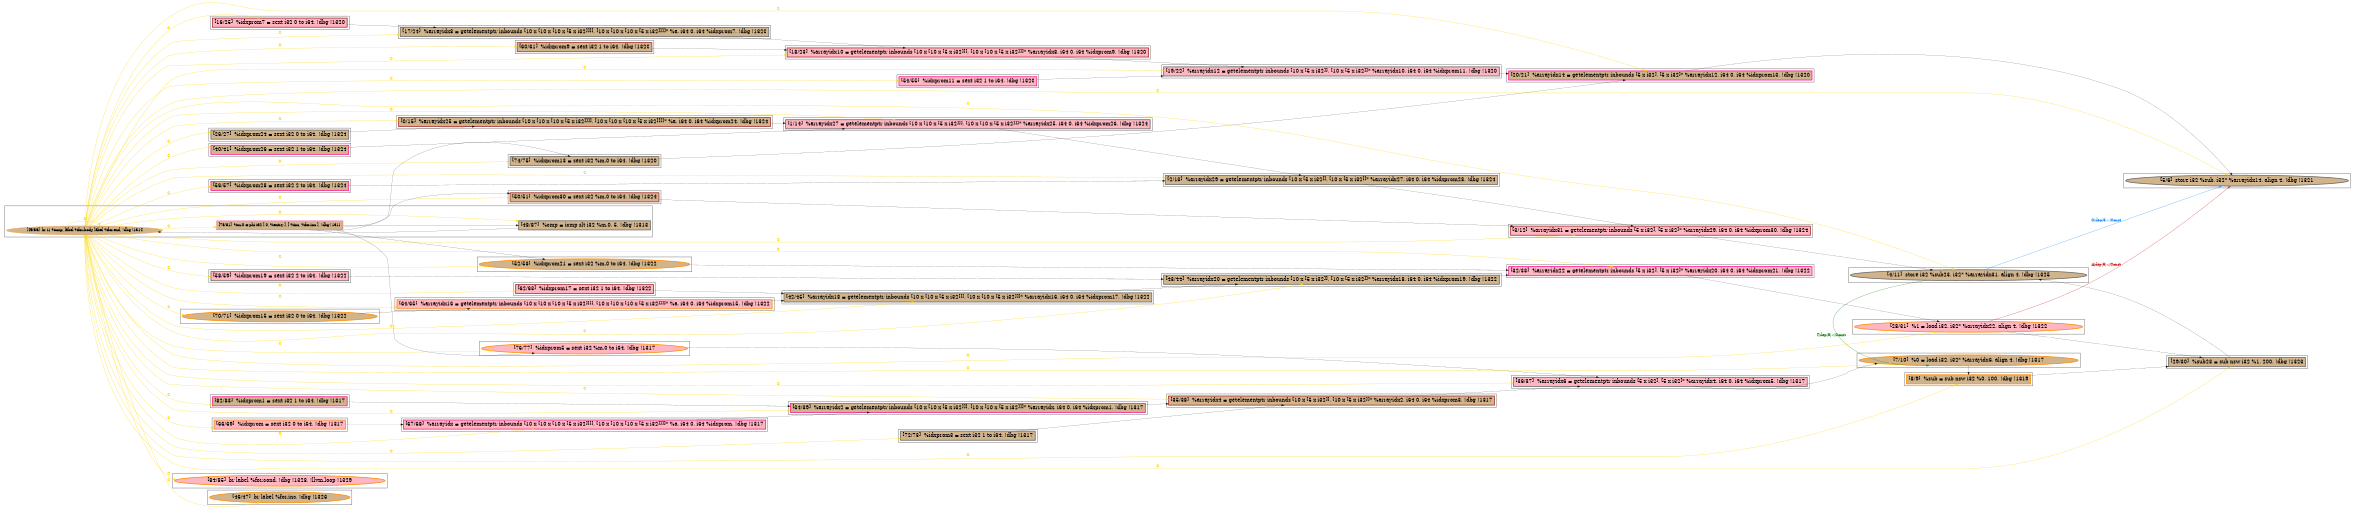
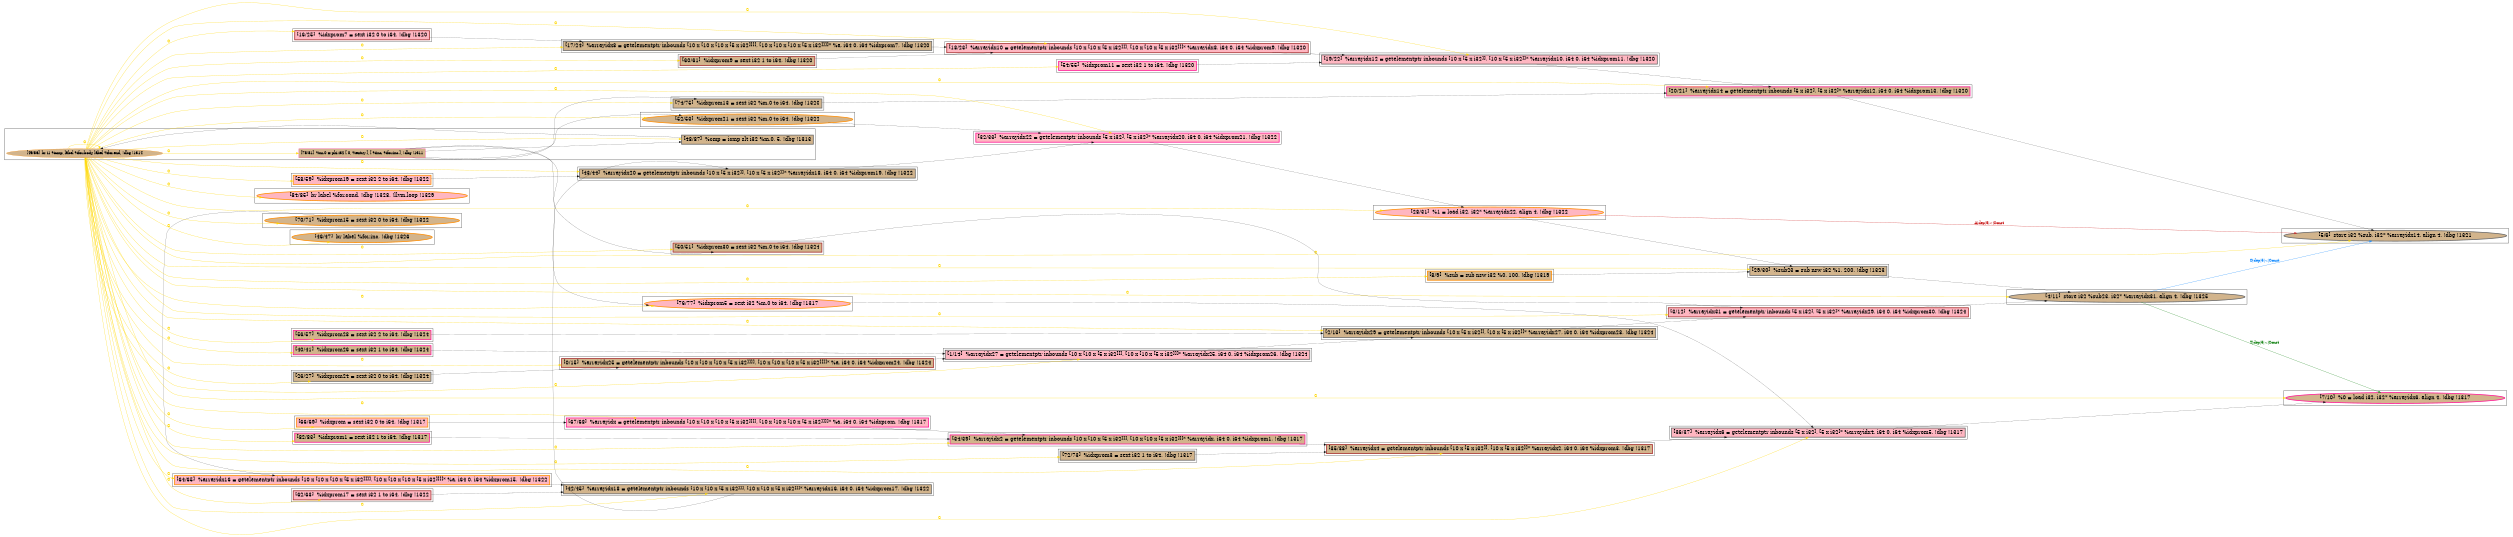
node "[58/59]  %idxprom19 = sext i32 2 to i64, !dbg !1322": color gray40 -> darkorange
node "[7/10]  %0 = load i32, i32* %arrayidx6, align 4, !dbg !1317": color darkorange -> deeppink
edge "[7/10]  %0 = load i32, i32* %arrayidx6, align 4, !dbg !1317" -> "[8/9]  %sub = sub nsw i32 %0, 100, !dbg !1319": removed
